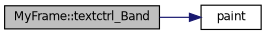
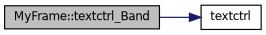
node "paint": label "paint" -> "textctrl"
